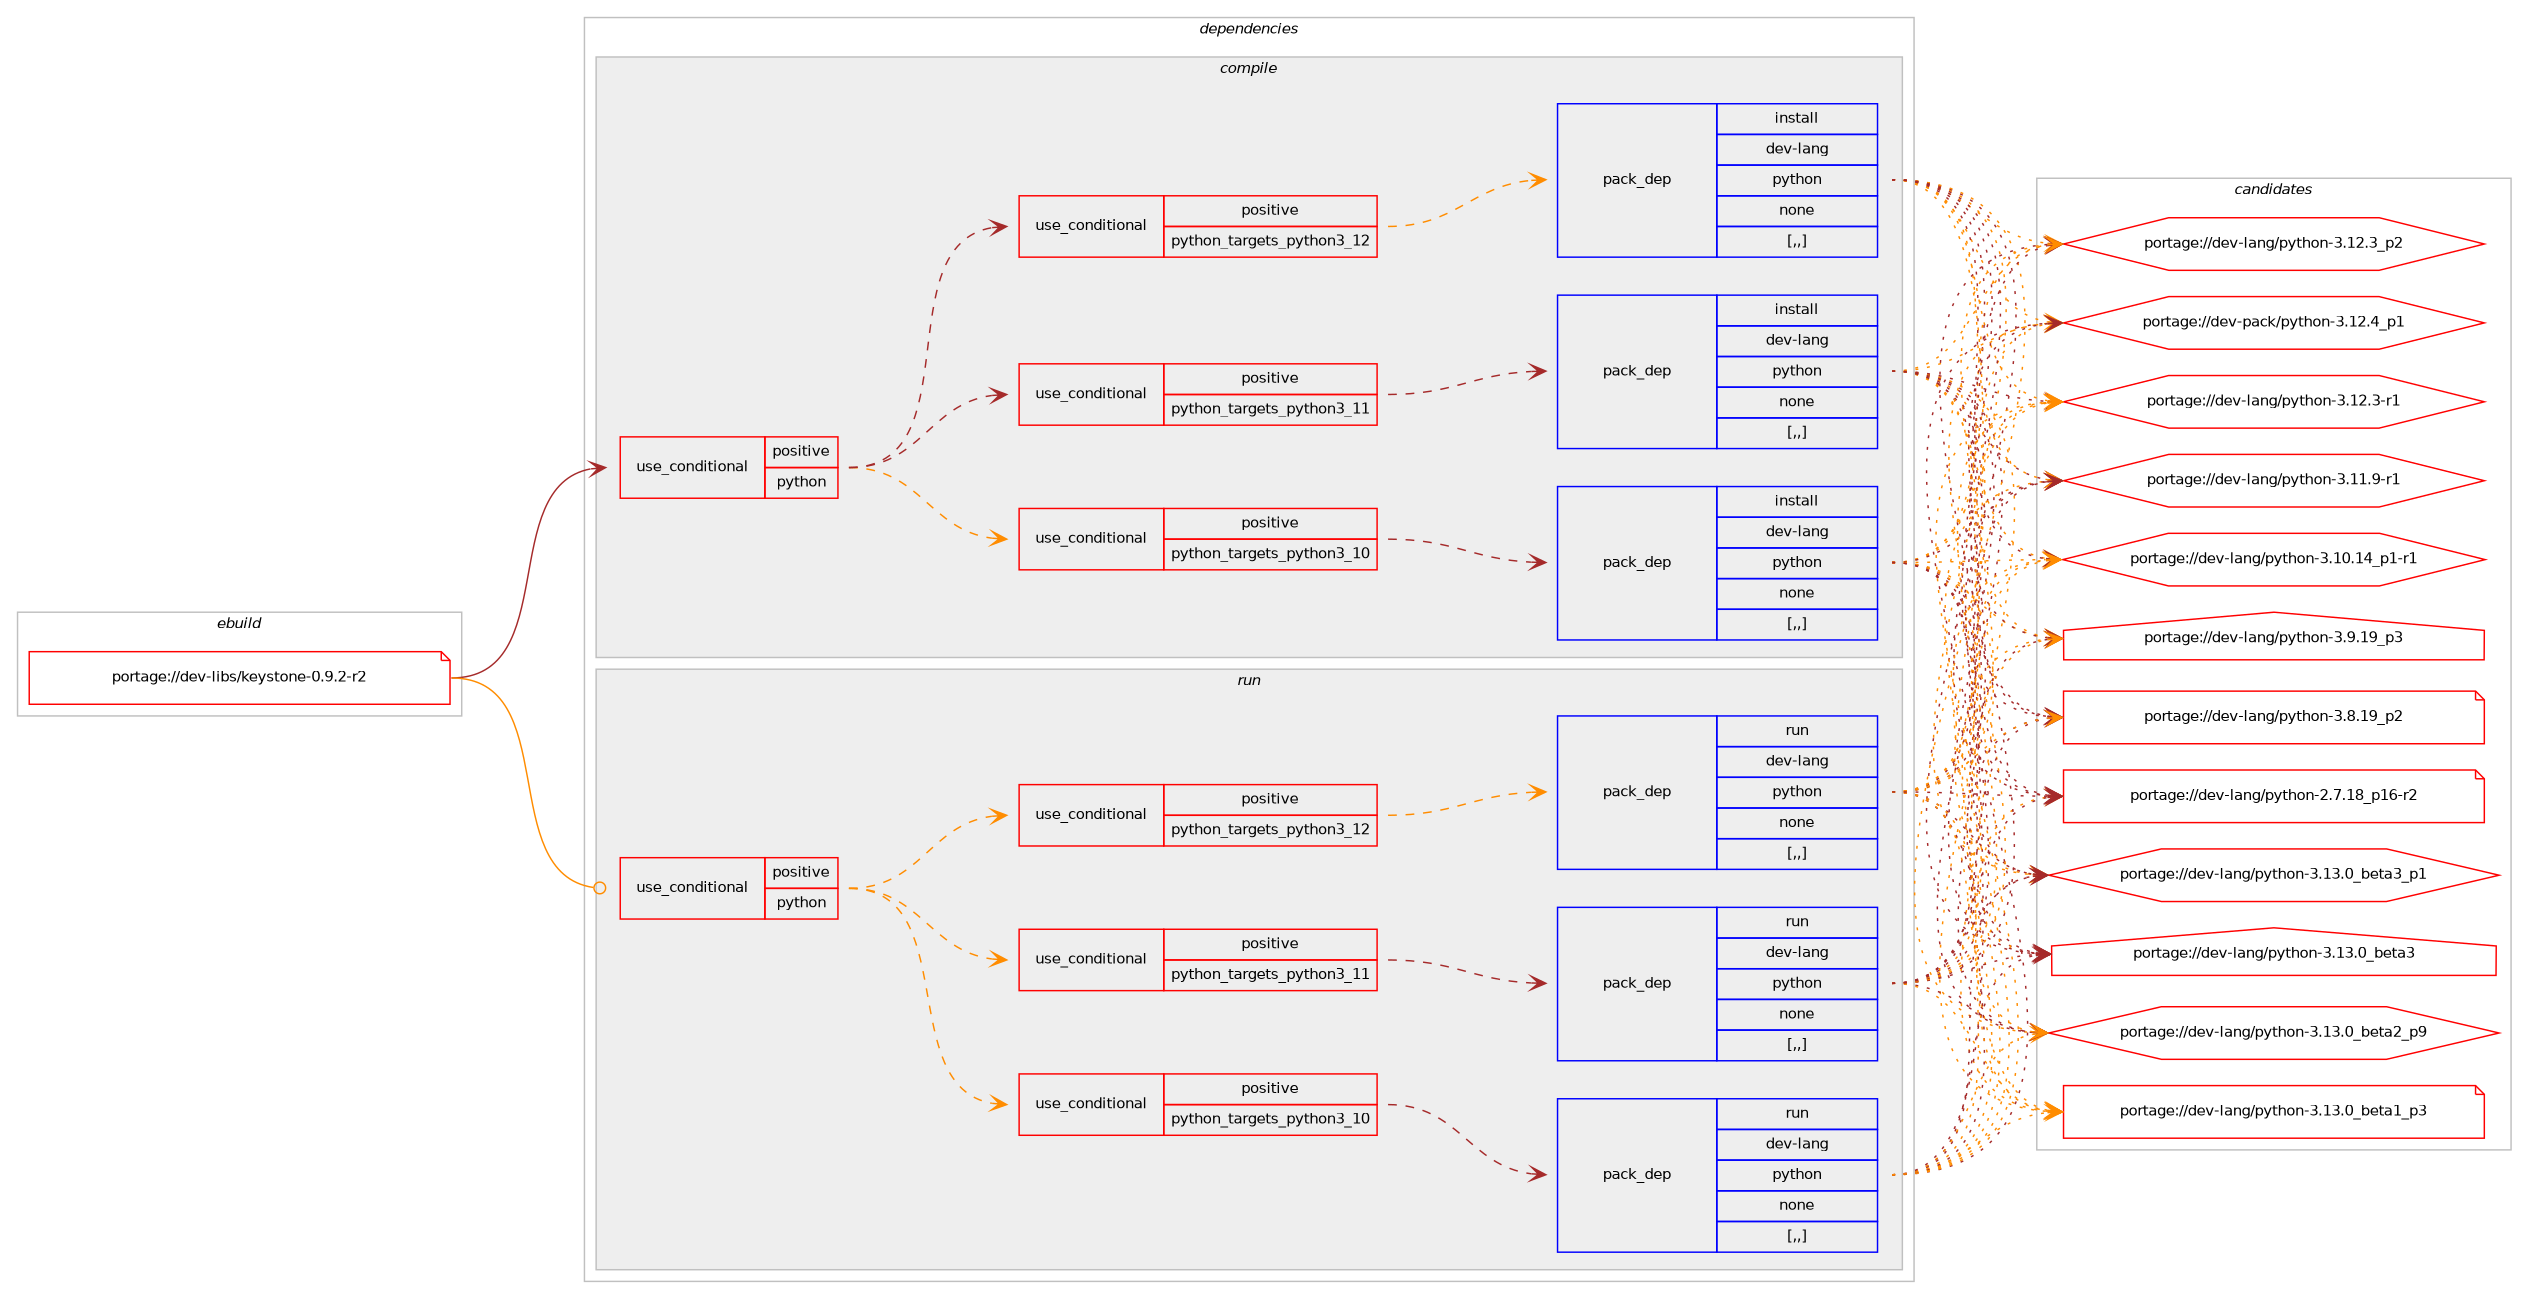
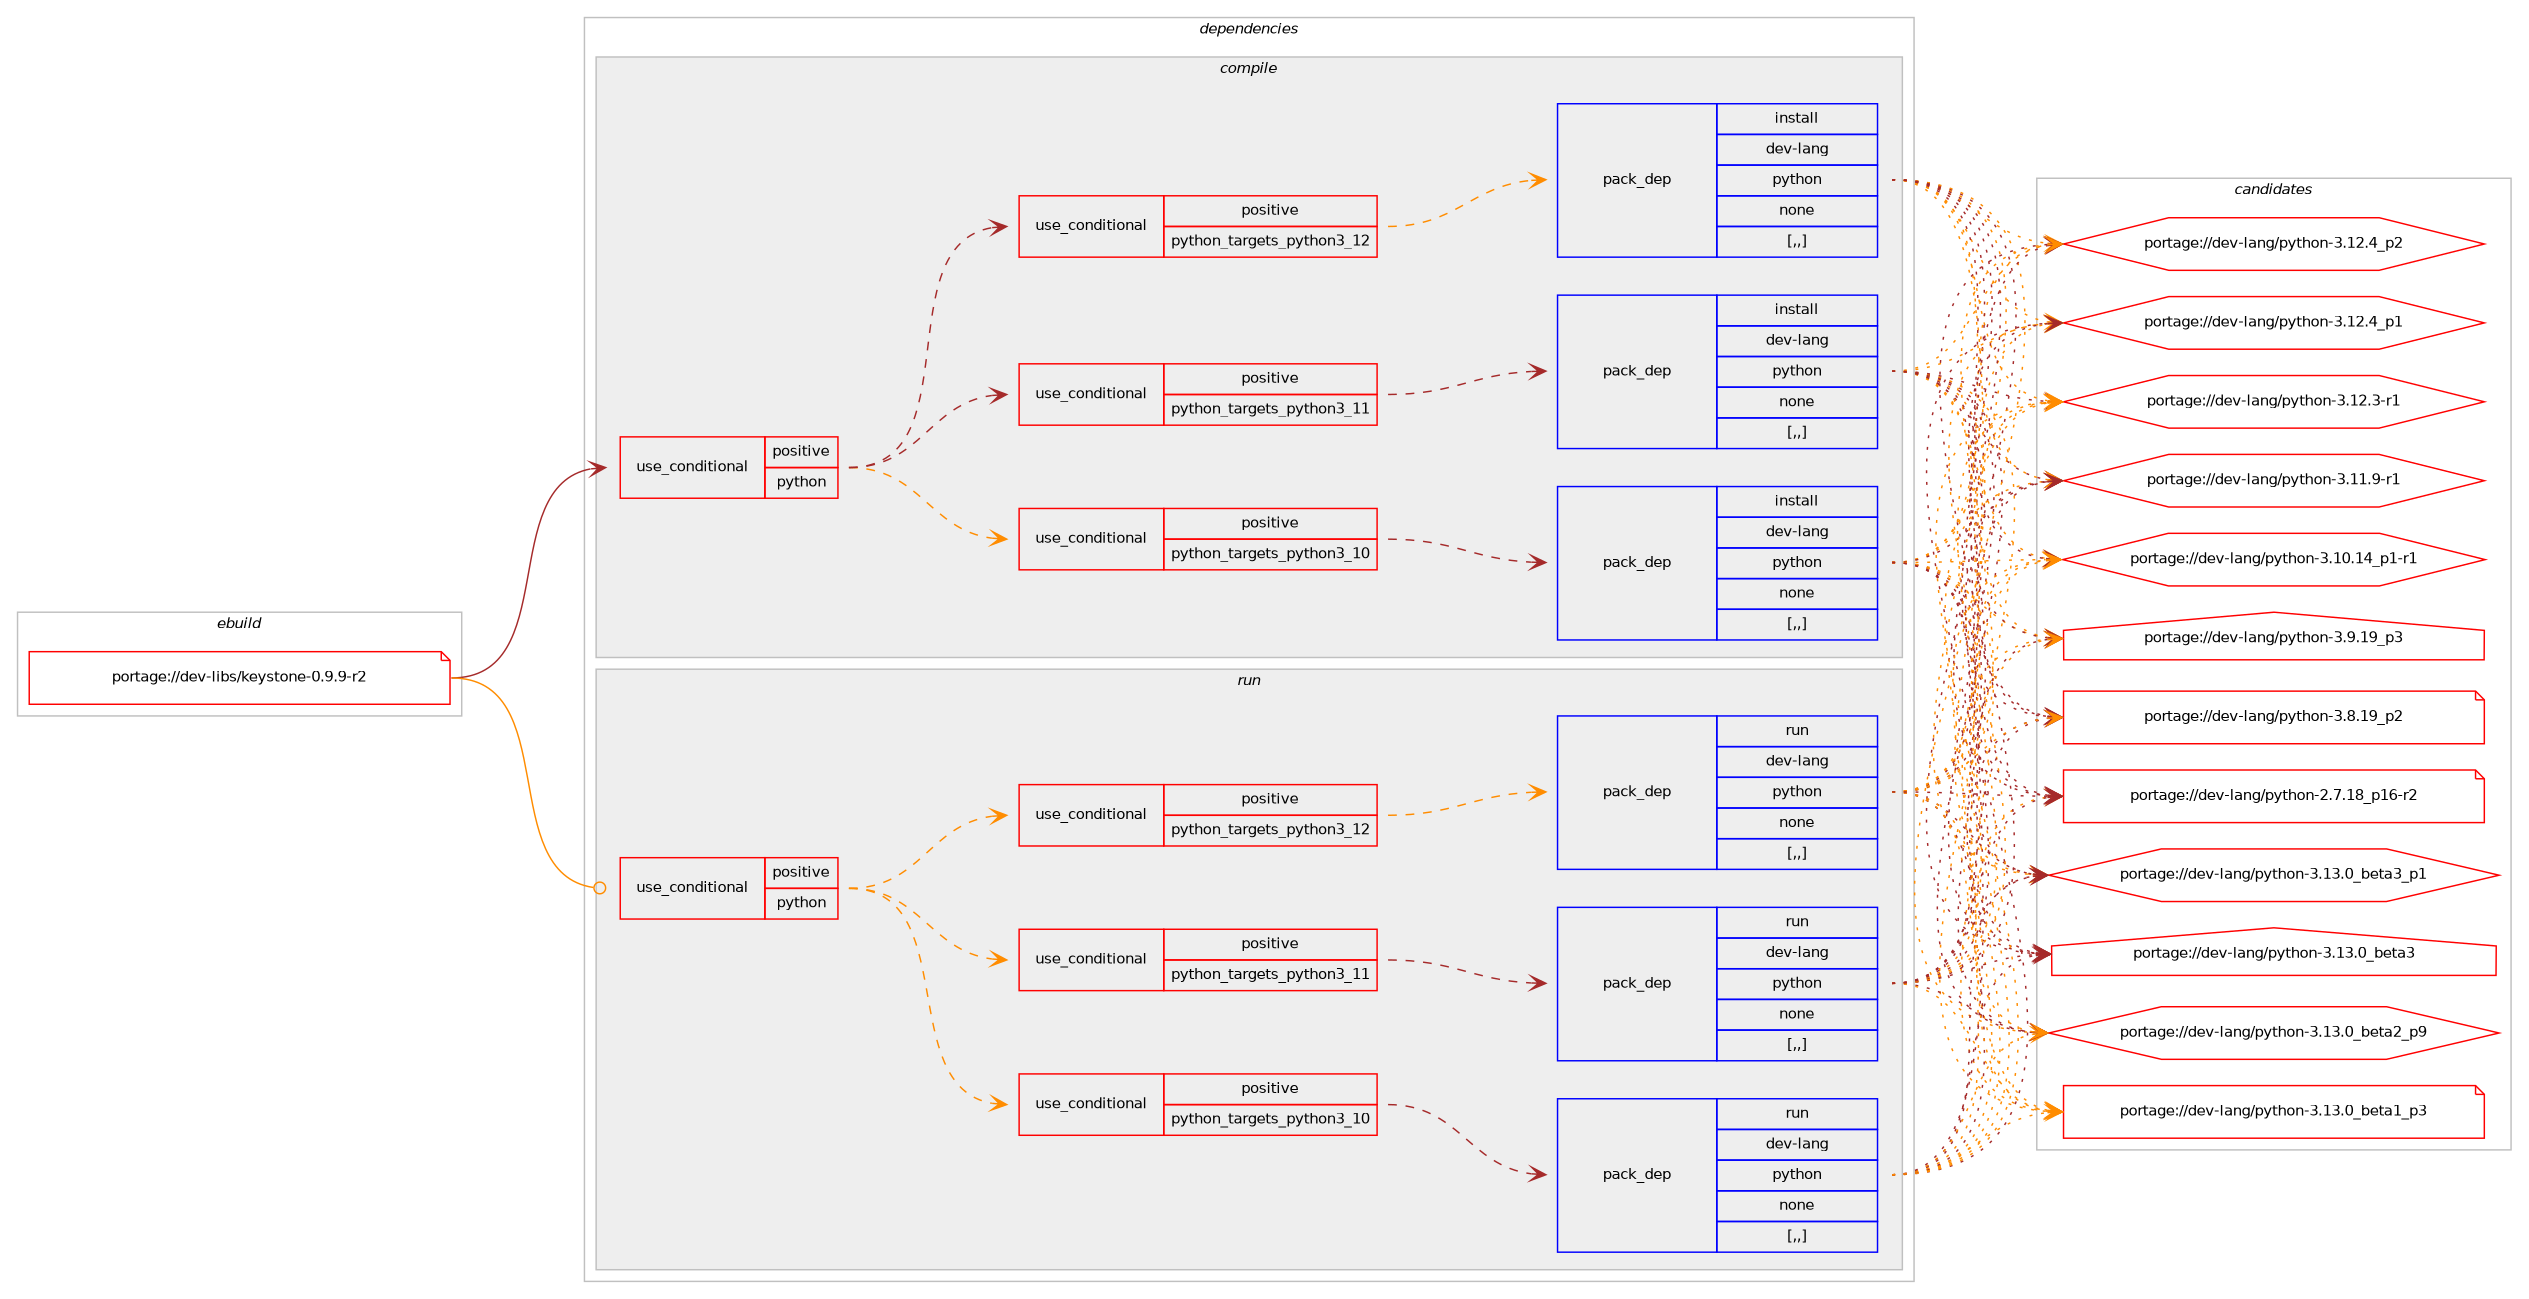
node "portage://dev-lang/python-3.12.3_p2": label "portage://dev-lang/python-3.12.3_p2" -> "portage://dev-lang/python-3.12.4_p2"
node "portage://dev-pack/python-3.12.4_p1": label "portage://dev-pack/python-3.12.4_p1" -> "portage://dev-lang/python-3.12.4_p1"
node "portage://dev-libs/keystone-0.9.2-r2": label "portage://dev-libs/keystone-0.9.2-r2" -> "portage://dev-libs/keystone-0.9.9-r2"
